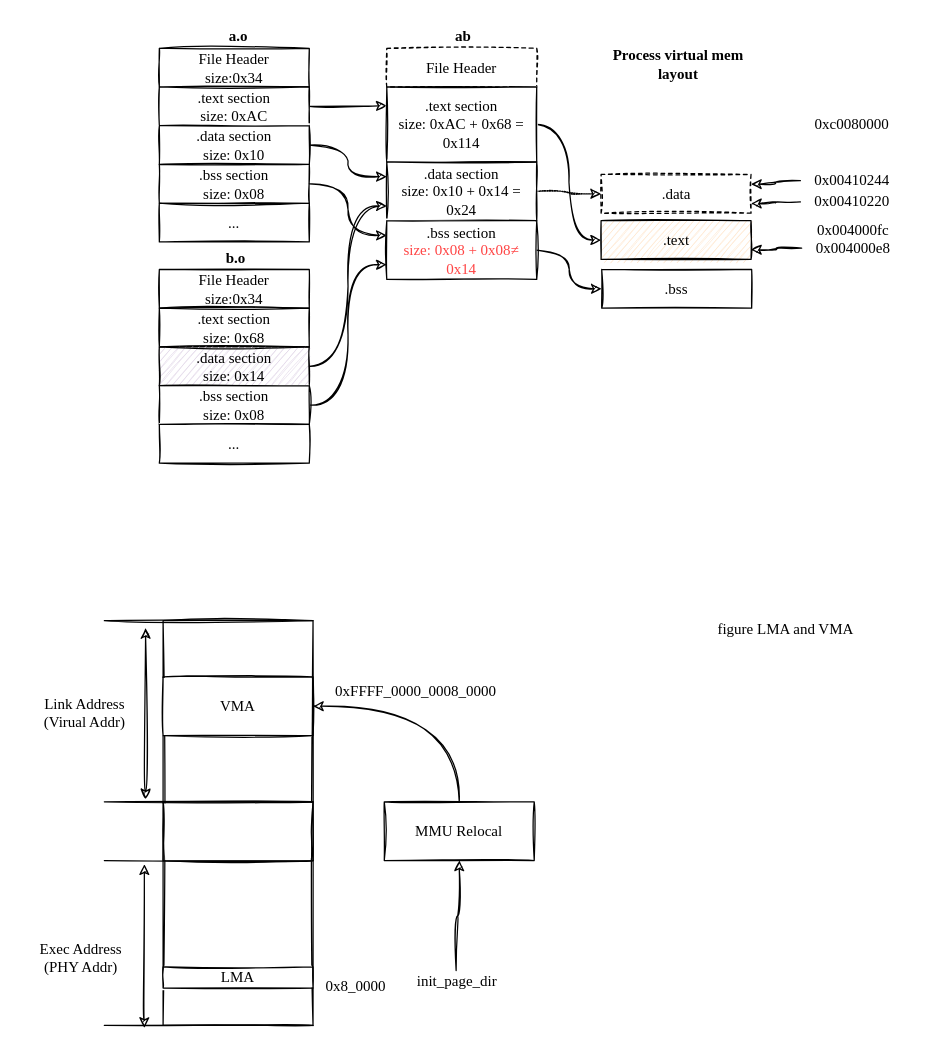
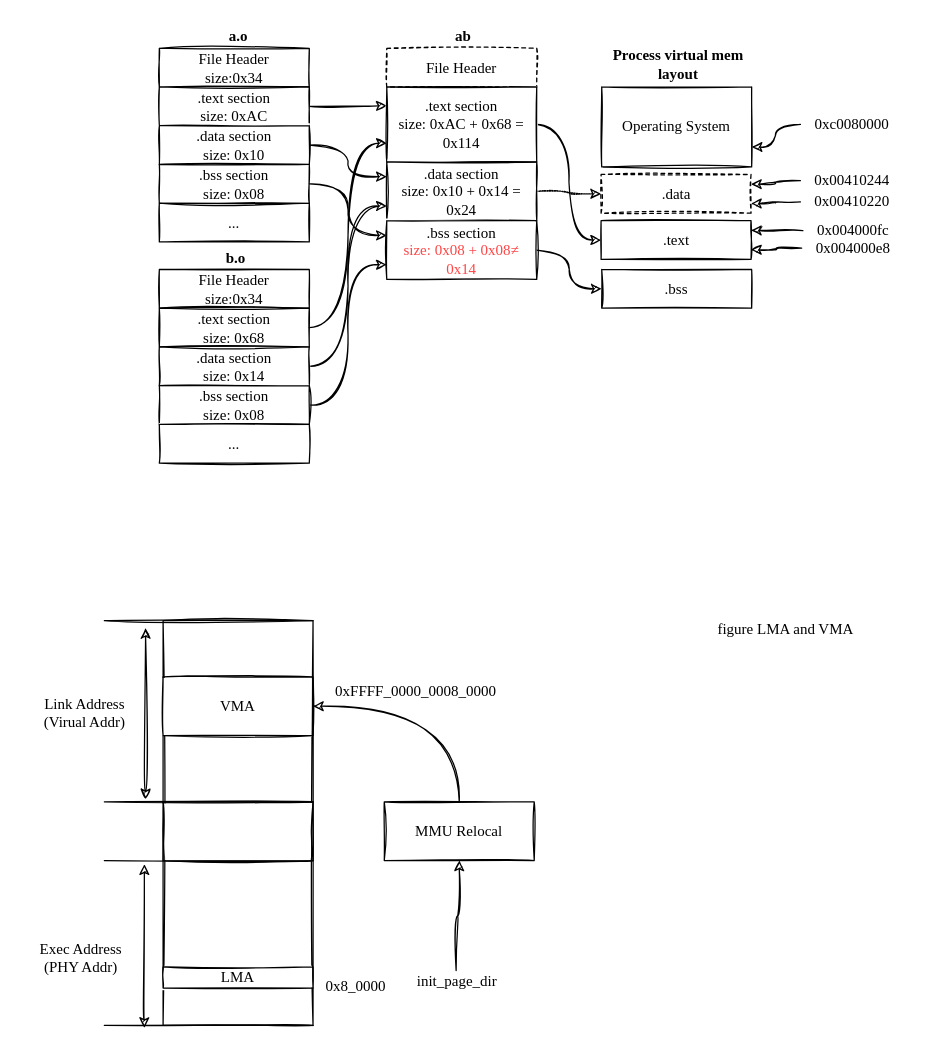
node "Operating System": added
edge "0xc0080000" -> "Operating System": added
edge ".text section size: 0x68" -> ".text section size: 0xAC + 0x68 = 0x114": added
edge "0x004000fc" -> ".text": added
node ".text": fillcolor #ffe6cc -> #ffffff
node ".data section size: 0x14": fillcolor #e1d5e7 -> #ffffff
